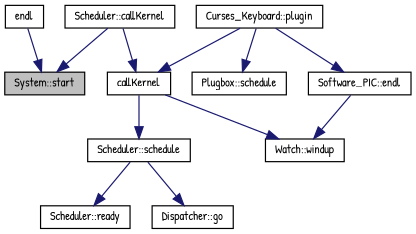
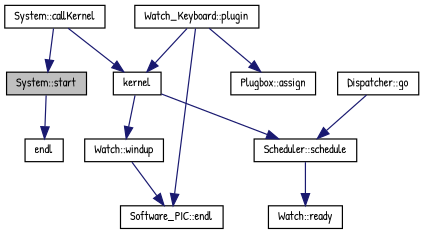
node "Scheduler::callKernel": label "Scheduler::callKernel" -> "System::callKernel"
node "Curses_Keyboard::plugin": label "Curses_Keyboard::plugin" -> "Watch_Keyboard::plugin"
edge "endl" -> "System::start": reversed
node "callKernel": label "callKernel" -> "kernel"
node "Plugbox::schedule": label "Plugbox::schedule" -> "Plugbox::assign"
edge "Software_PIC::endl" -> "Watch::windup": reversed
edge "Scheduler::schedule" -> "Dispatcher::go": reversed
node "Scheduler::ready": label "Scheduler::ready" -> "Watch::ready"
